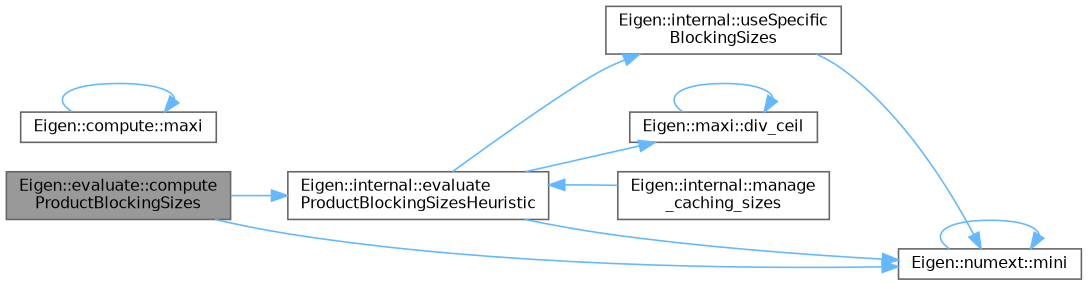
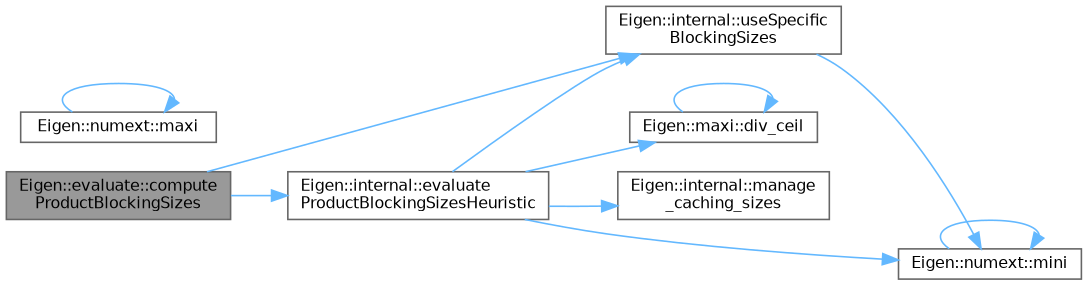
node "Eigen::compute::maxi": label "Eigen::compute::maxi" -> "Eigen::numext::maxi"
edge "Eigen::internal::manage _caching_sizes" -> "Eigen::internal::evaluate ProductBlockingSizesHeuristic": reversed
edge "Eigen::evaluate::compute ProductBlockingSizes" -> "Eigen::numext::mini": now "Eigen::evaluate::compute ProductBlockingSizes" -> "Eigen::internal::useSpecific BlockingSizes"
